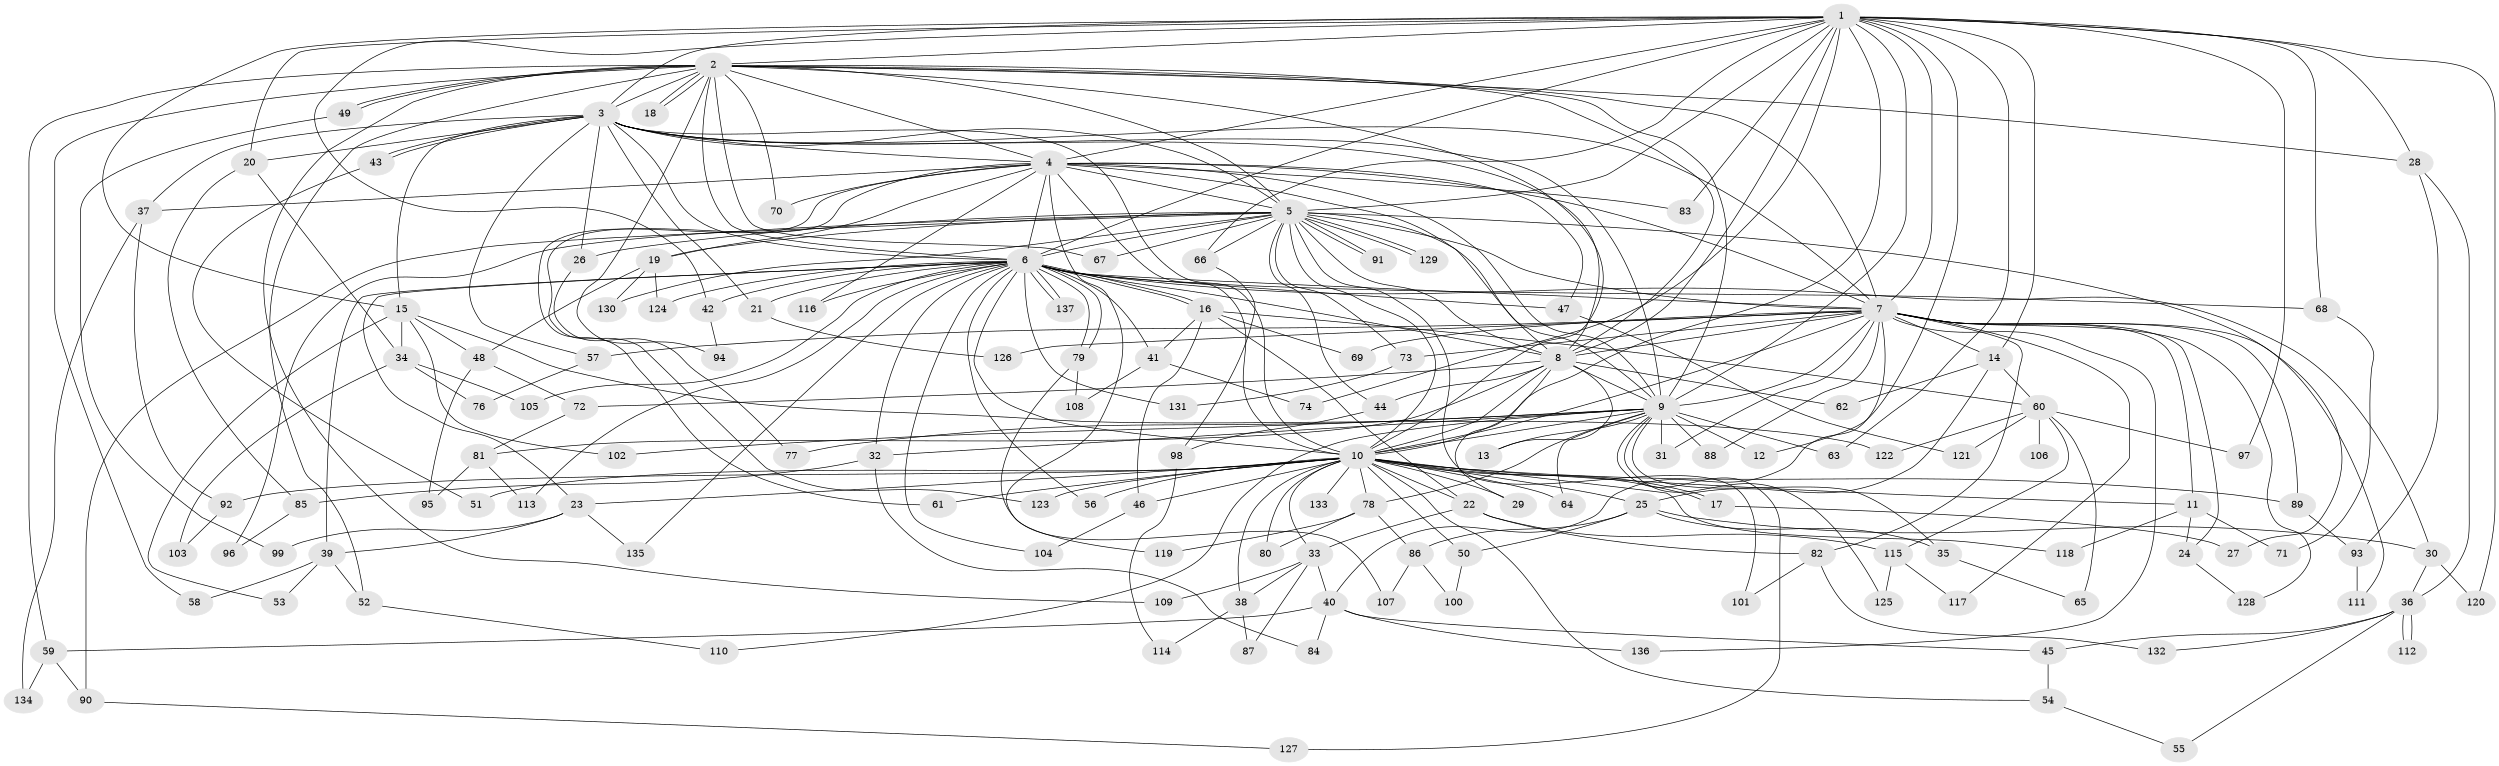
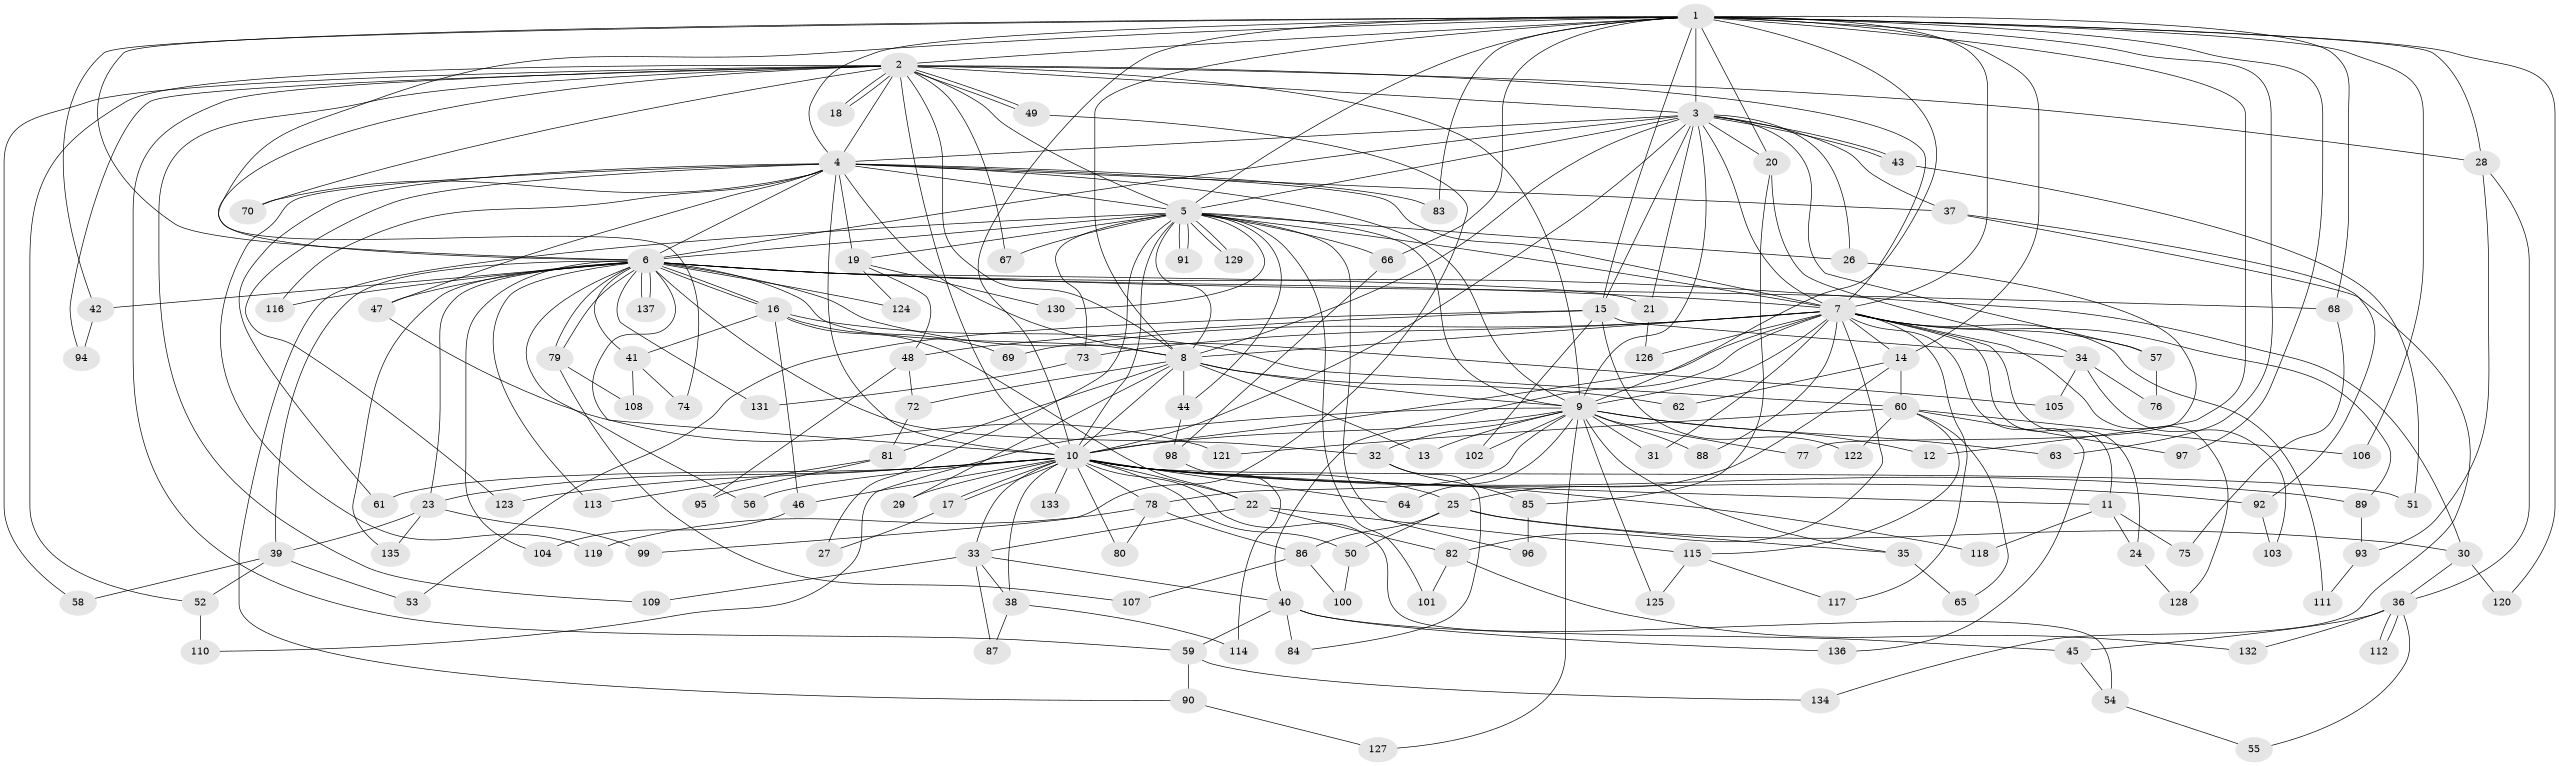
edge "1" -- "106": added
node "71": label "71" -> "75"
